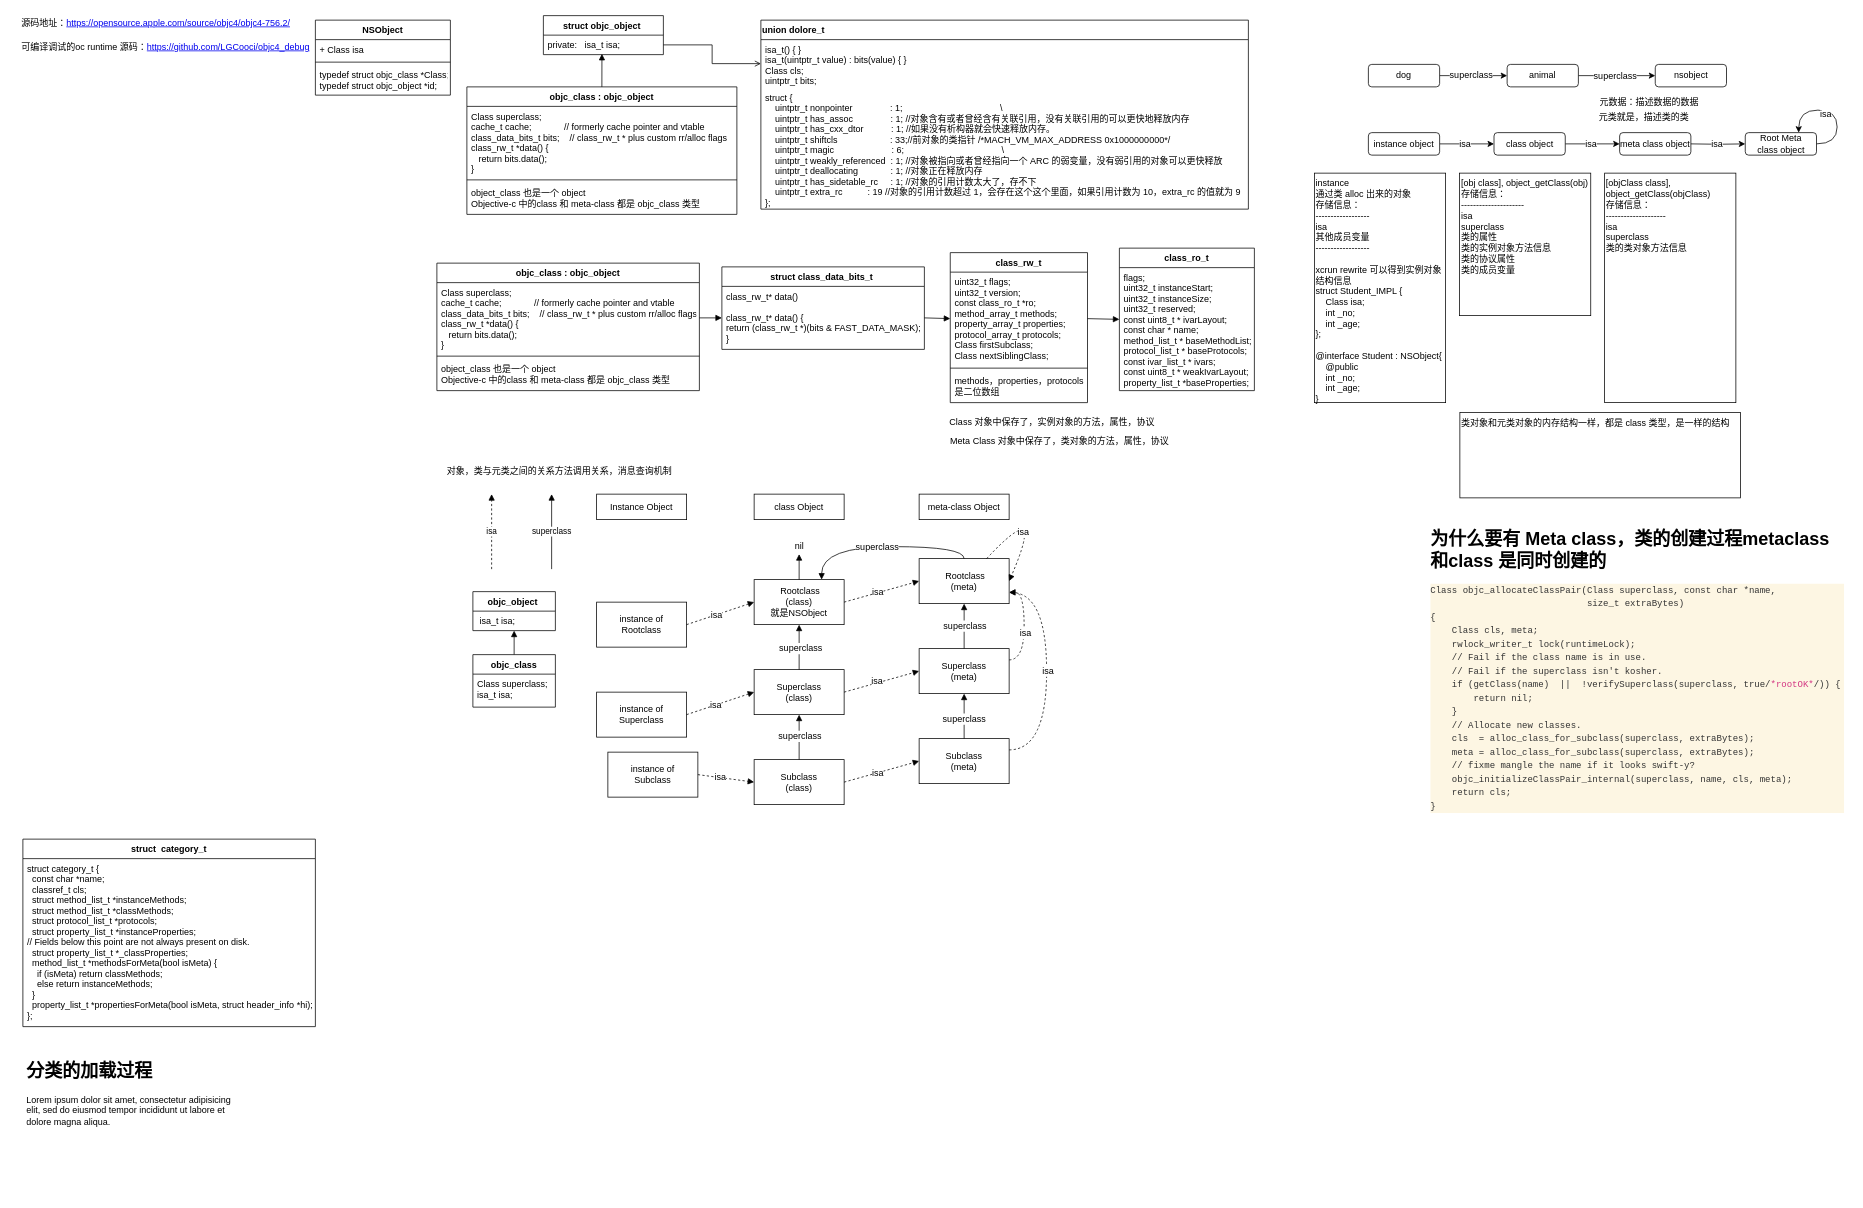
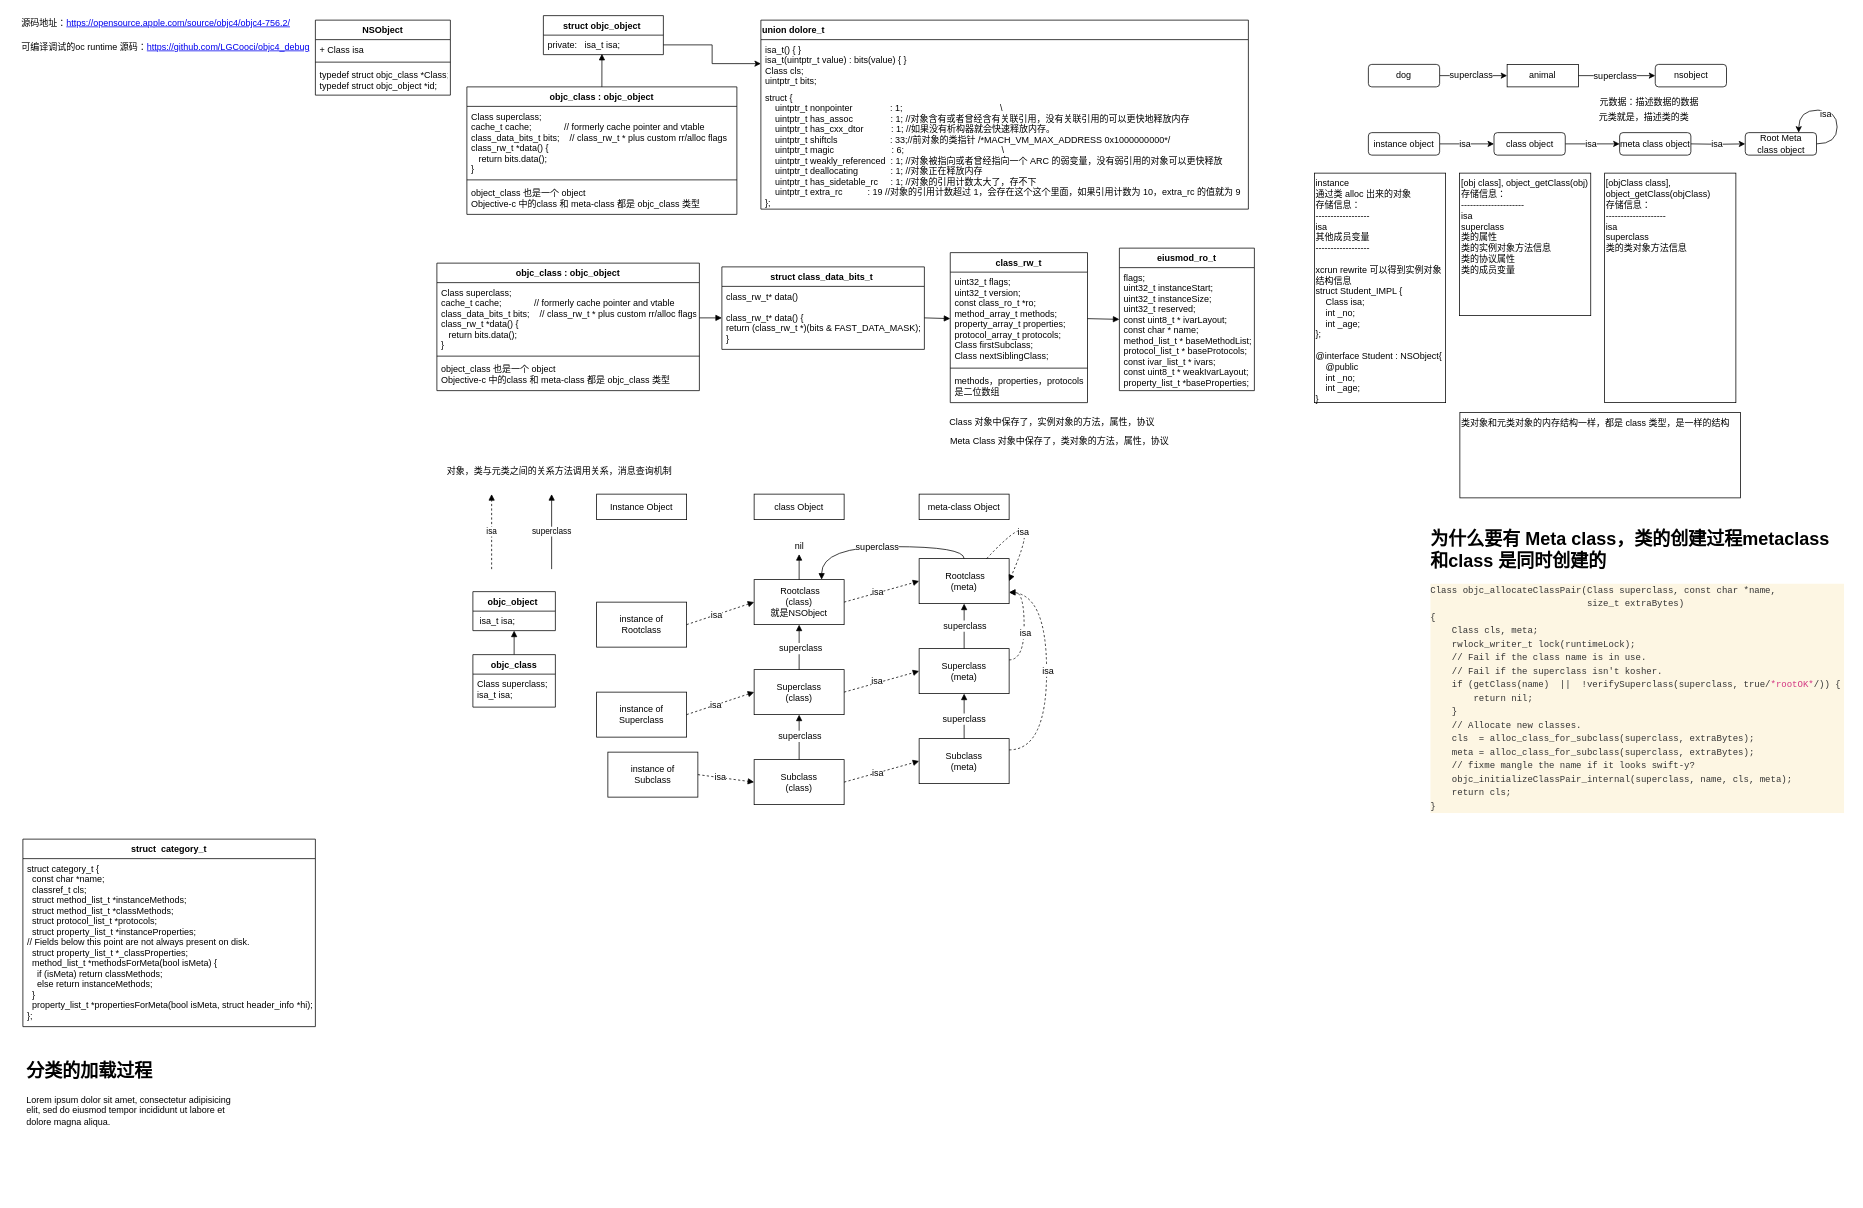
edge "private: isa_t isa;" -> "isa_t() { } isa_t(uintptr_t value) : bits(value) { } Class cls; uintptr_t bits;": arrowhead open -> classic
node "animal": shape rounded rectangle -> rectangle
node "class_ro_t": label "class_ro_t" -> "eiusmod_ro_t"
